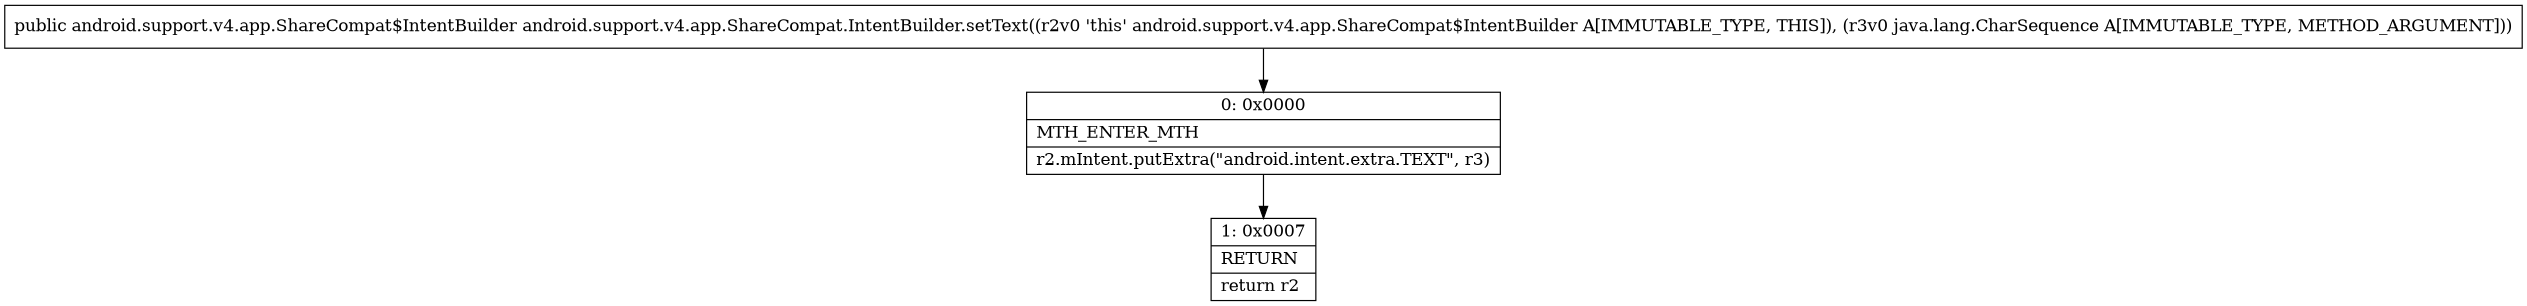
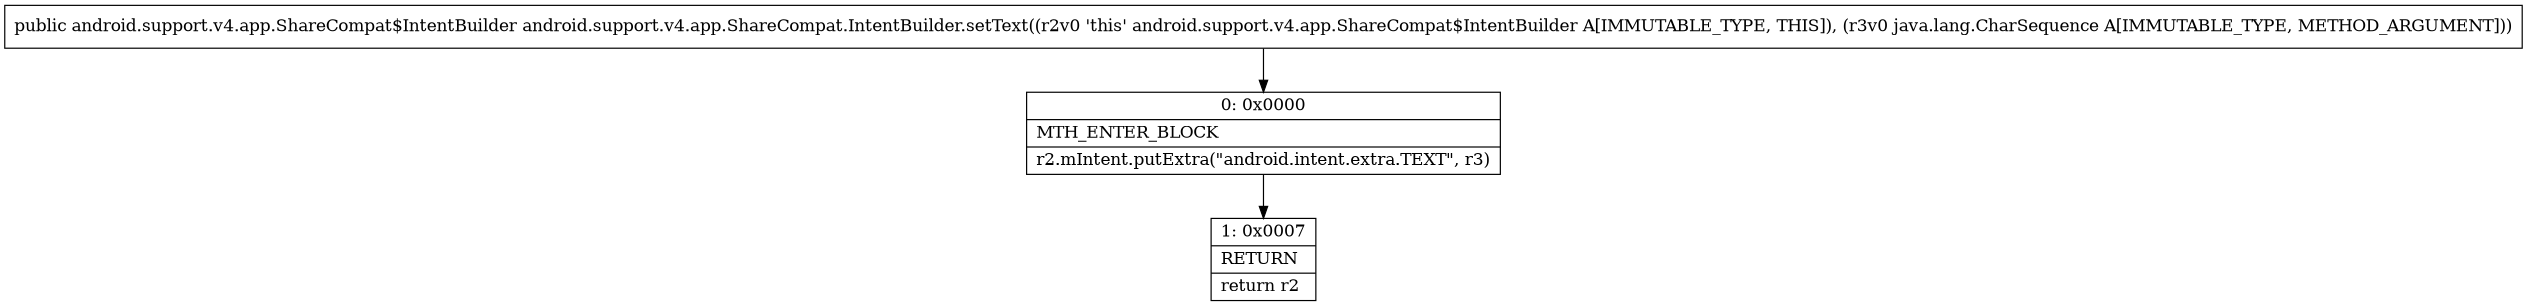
node "0: 0x0000": text "MTH_ENTER_MTH" -> "MTH_ENTER_BLOCK"
